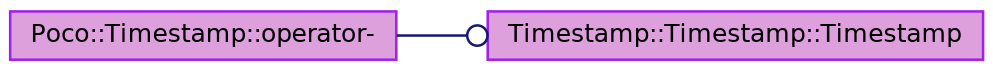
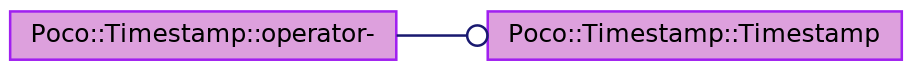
node "Timestamp::Timestamp::Timestamp": label "Timestamp::Timestamp::Timestamp" -> "Poco::Timestamp::Timestamp"
